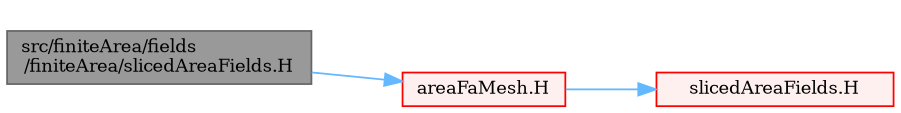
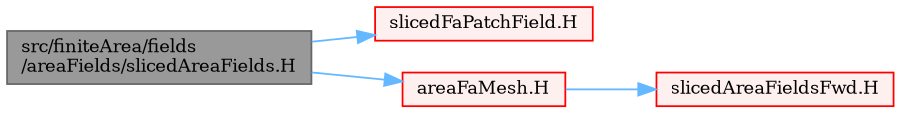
node "slicedFaPatchField.H": added
node "src/finiteArea/fields /finiteArea/slicedAreaFields.H": label "src/finiteArea/fields /finiteArea/slicedAreaFields.H" -> "src/finiteArea/fields /areaFields/slicedAreaFields.H"
node "slicedAreaFields.H": label "slicedAreaFields.H" -> "slicedAreaFieldsFwd.H"
